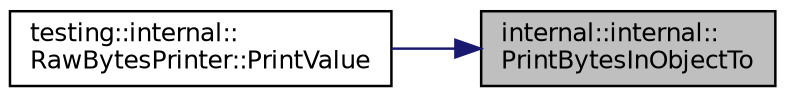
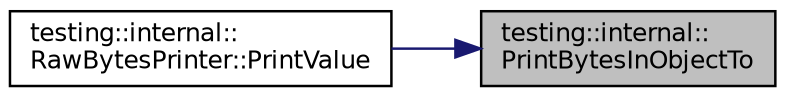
node "internal::internal:: PrintBytesInObjectTo": label "internal::internal:: PrintBytesInObjectTo" -> "testing::internal:: PrintBytesInObjectTo"
